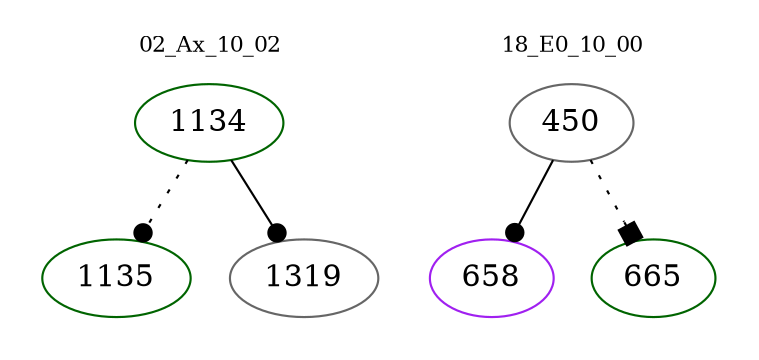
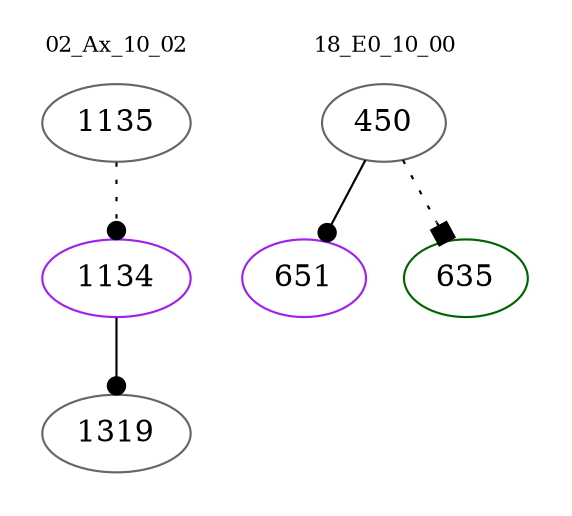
node "1134": color darkgreen -> purple
edge "1134" -> "1135": reversed
node "1135": color darkgreen -> gray40
node "658": label "658" -> "651"
node "665": label "665" -> "635"
